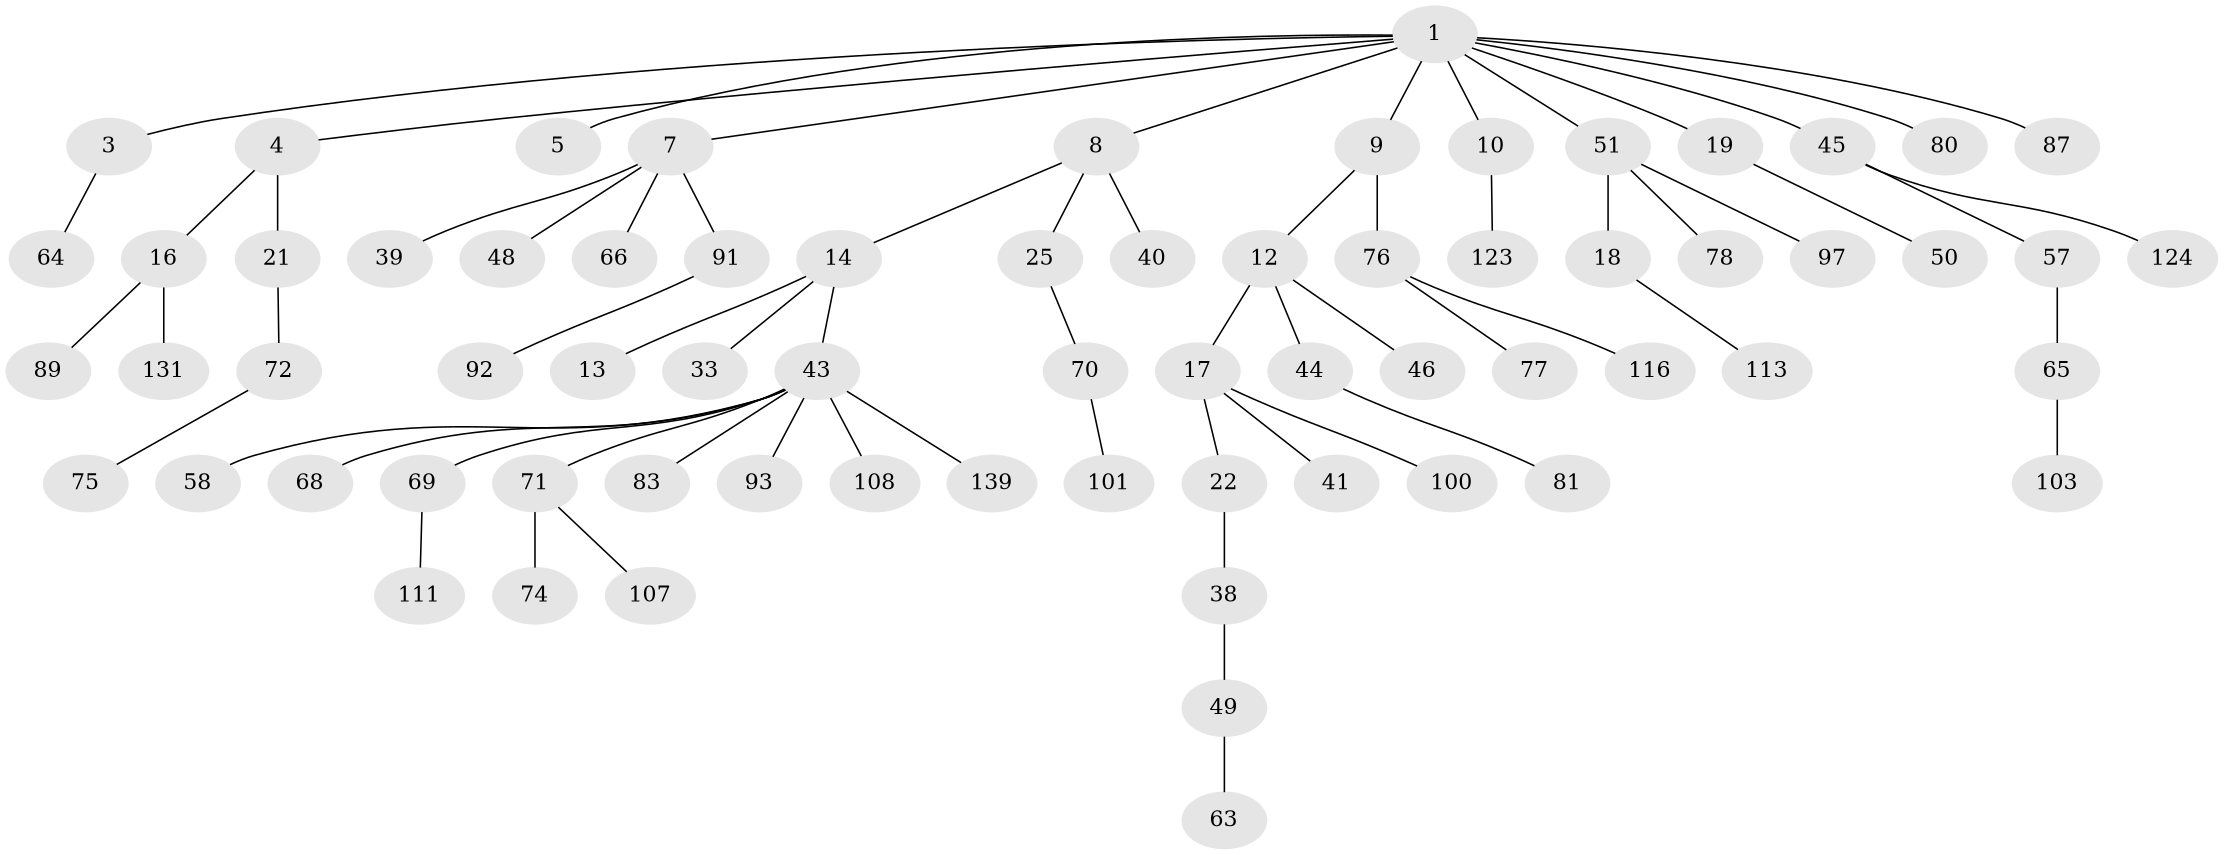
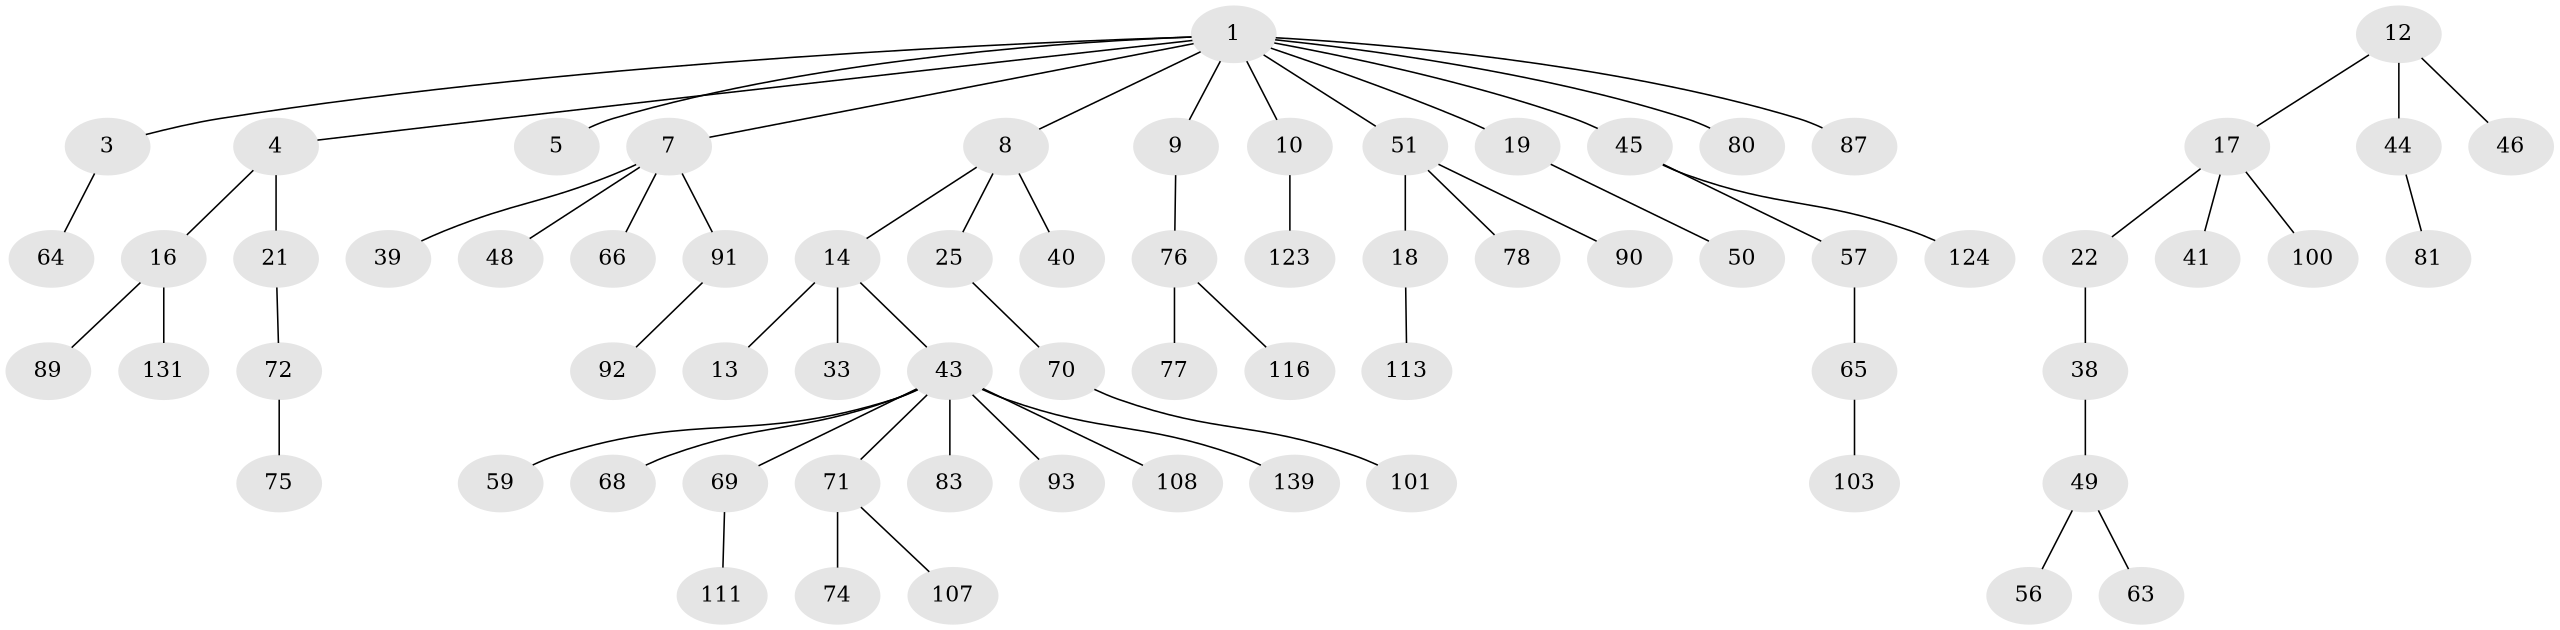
edge "9" -- "12": removed
node "97": label "97" -> "90"
node "58": label "58" -> "59"
node "56": added
